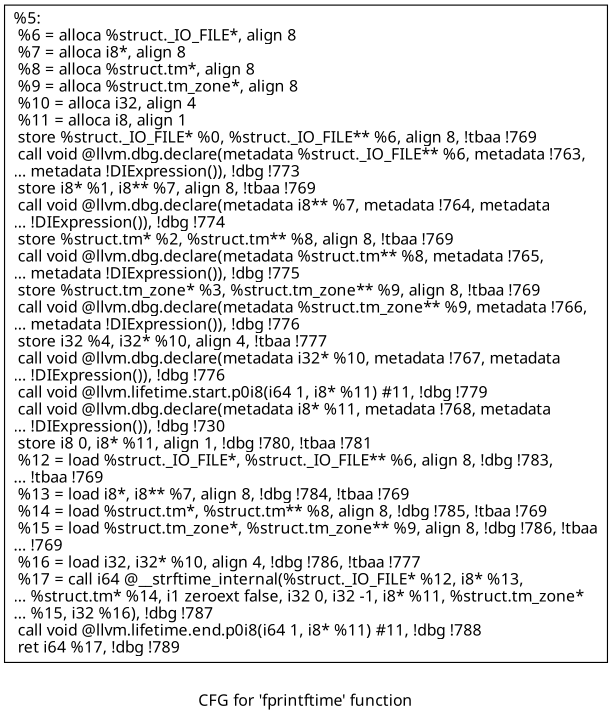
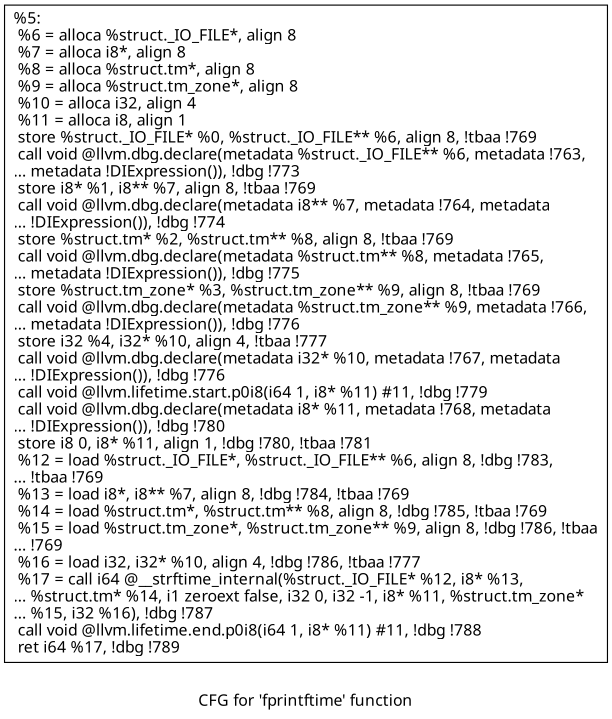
node "%5:": text "... !DIExpression()), !dbg !730" -> "... !DIExpression()), !dbg !780"
